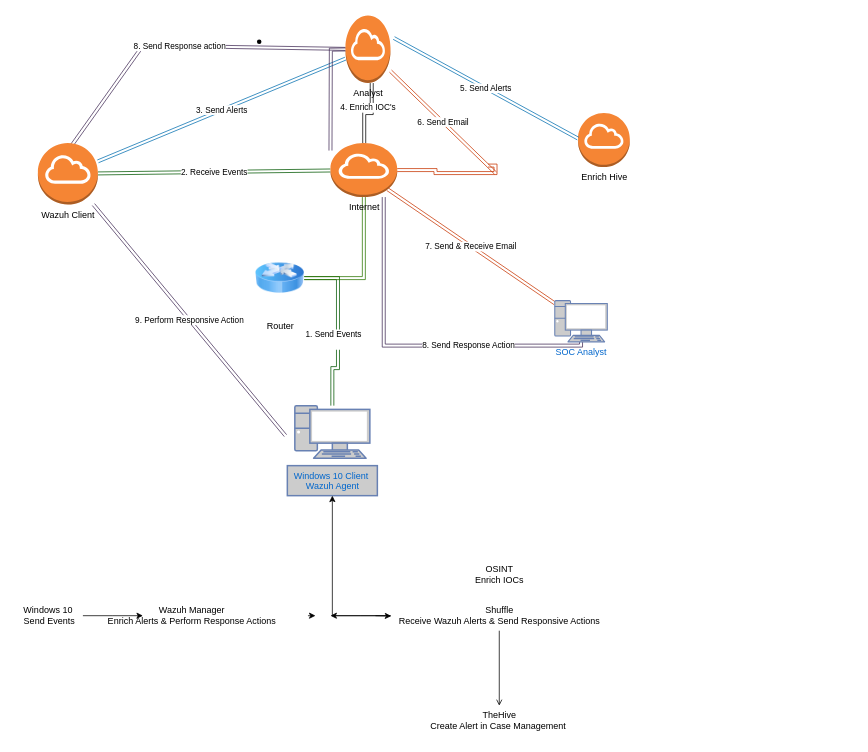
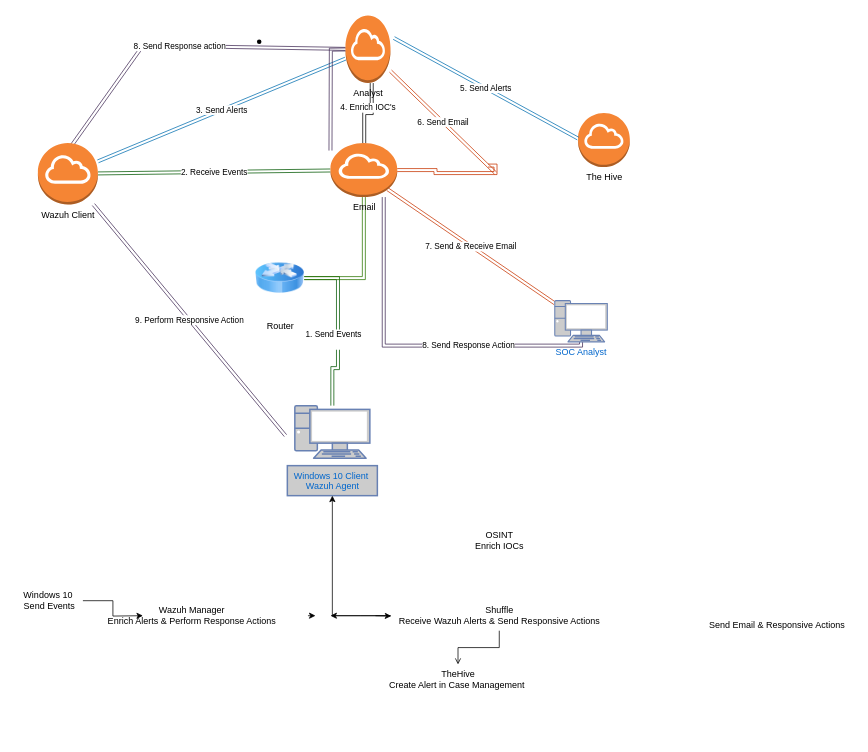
node "Enrich Hive": label "Enrich Hive" -> "The Hive"
node "Internet": label "Internet" -> "Email"
node "OSINT Enrich IOCs": moved (499, 574) -> (499, 540)
node "Windows 10 Send Events": moved (49, 615) -> (49, 600)
node "Send Email & Responsive Actions": added
node "TheHive Create Alert in Case Management": moved (499, 720) -> (458, 679)
